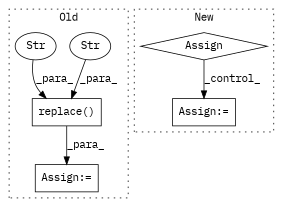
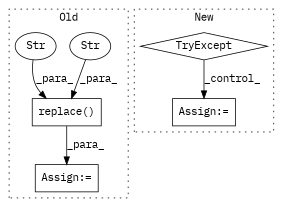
node "Assign": label "Assign" -> "TryExcept"
